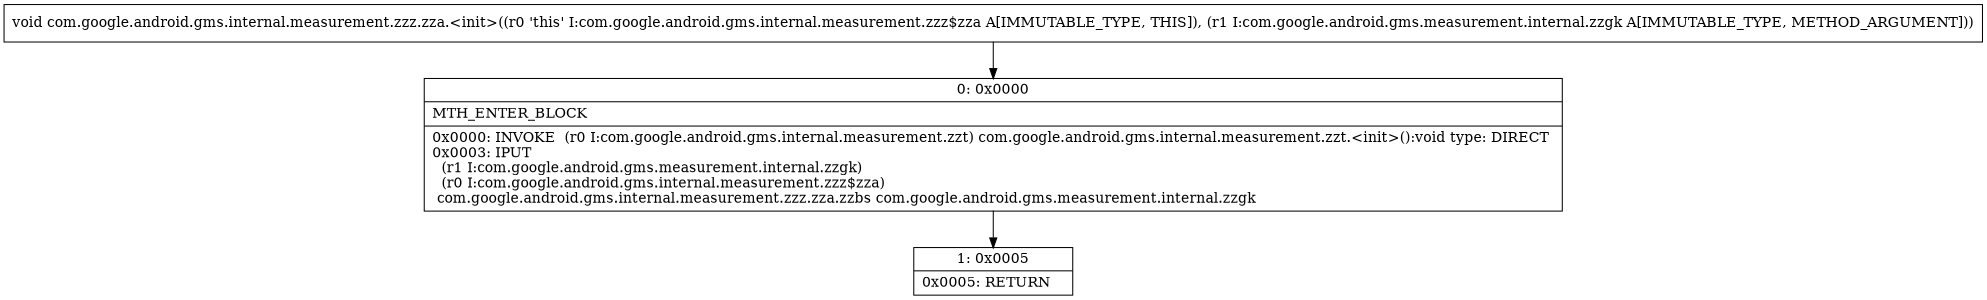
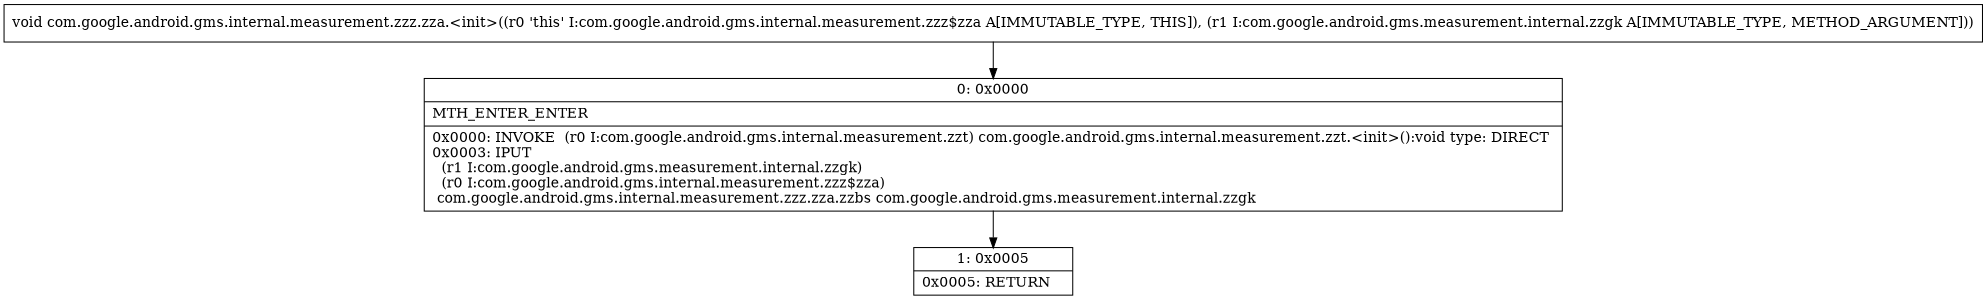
node "0: 0x0000": text "MTH_ENTER_BLOCK" -> "MTH_ENTER_ENTER"
